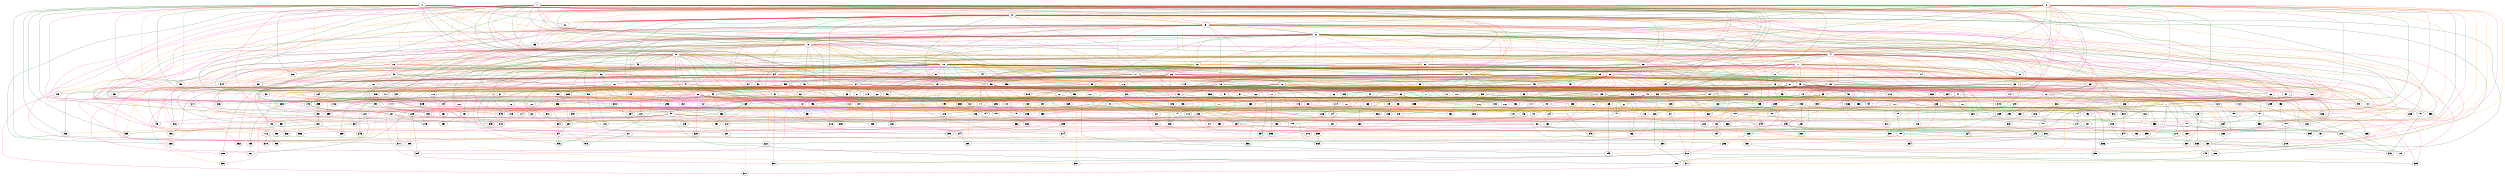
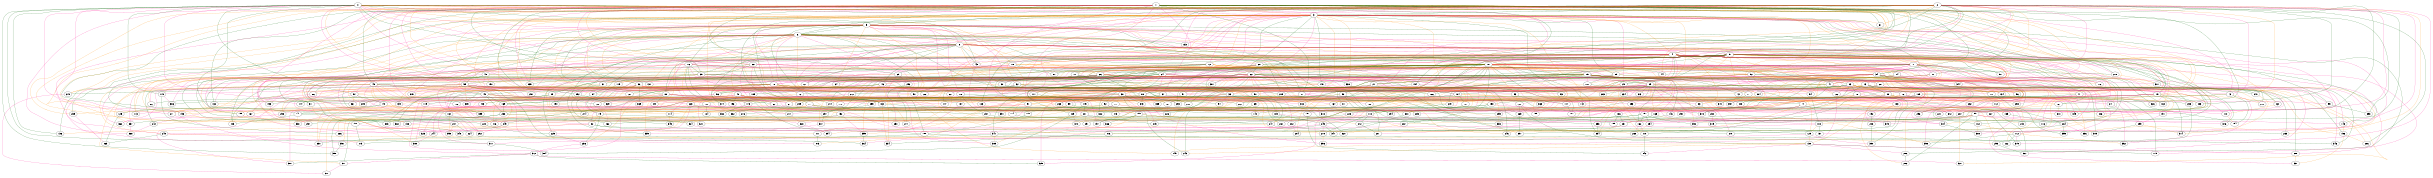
edge "5" -- "241": now "5" -- "163"
edge "6" -- "113": color darkgreen -> darkorange
edge "4" -- "38": now "148" -- "38"
edge "10" -- "232": now "10" -- "52"
edge "16" -- "24": added
edge "4" -- "283": color deeppink -> darkgreen
edge "24" -- "49": added
edge "25" -- "240": added
edge "101" -- "324": color darkgreen -> darkorange
edge "38" -- "66": color darkorange -> darkgreen
edge "2" -- "230": now "2" -- "319"
node "333": added
node "160": removed
edge "220" -- "225": color darkorange -> darkgreen
node "385": removed
node "336": removed
